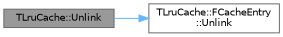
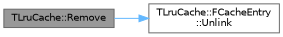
node "TLruCache::Unlink": label "TLruCache::Unlink" -> "TLruCache::Remove"
